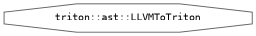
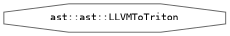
node "triton::ast::LLVMToTriton": label "triton::ast::LLVMToTriton" -> "ast::ast::LLVMToTriton"
